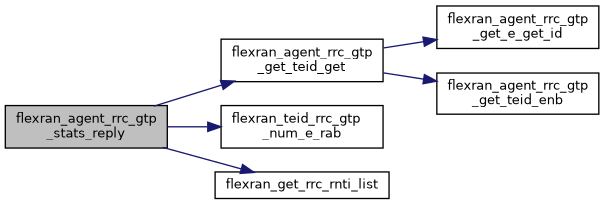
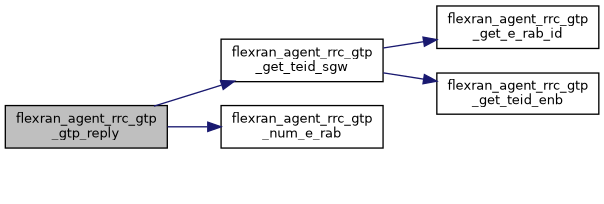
node "flexran_agent_rrc_gtp _get_e_get_id": label "flexran_agent_rrc_gtp _get_e_get_id" -> "flexran_agent_rrc_gtp _get_e_rab_id"
node "flexran_agent_rrc_gtp _get_teid_get": label "flexran_agent_rrc_gtp _get_teid_get" -> "flexran_agent_rrc_gtp _get_teid_sgw"
node "flexran_agent_rrc_gtp _stats_reply": label "flexran_agent_rrc_gtp _stats_reply" -> "flexran_agent_rrc_gtp _gtp_reply"
node "flexran_teid_rrc_gtp _num_e_rab": label "flexran_teid_rrc_gtp _num_e_rab" -> "flexran_agent_rrc_gtp _num_e_rab"
node "flexran_get_rrc_rnti_list": removed
